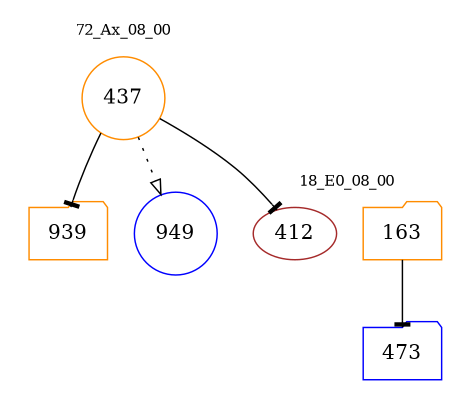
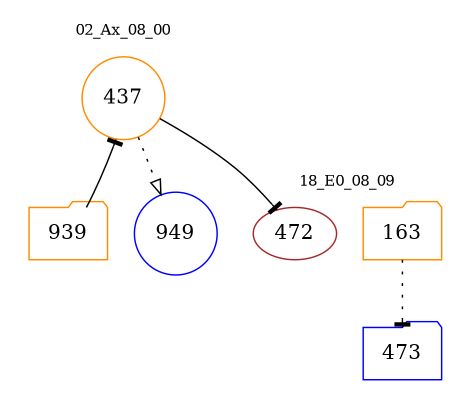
cluster "72_Ax_08_00": label "72_Ax_08_00" -> "02_Ax_08_00"
edge "437" -> "939": reversed
cluster "18_E0_08_00": label "18_E0_08_00" -> "18_E0_08_09"
node "412": label "412" -> "472"
edge "163" -> "473": style solid -> dotted
